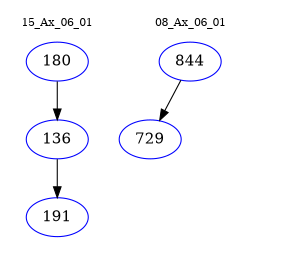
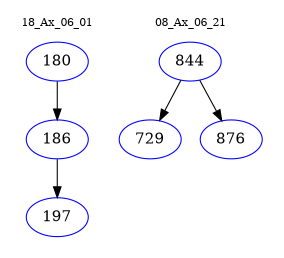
cluster "15_Ax_06_01": label "15_Ax_06_01" -> "18_Ax_06_01"
cluster "08_Ax_06_01": label "08_Ax_06_01" -> "08_Ax_06_21"
node "136": label "136" -> "186"
node "876": added
node "191": label "191" -> "197"
